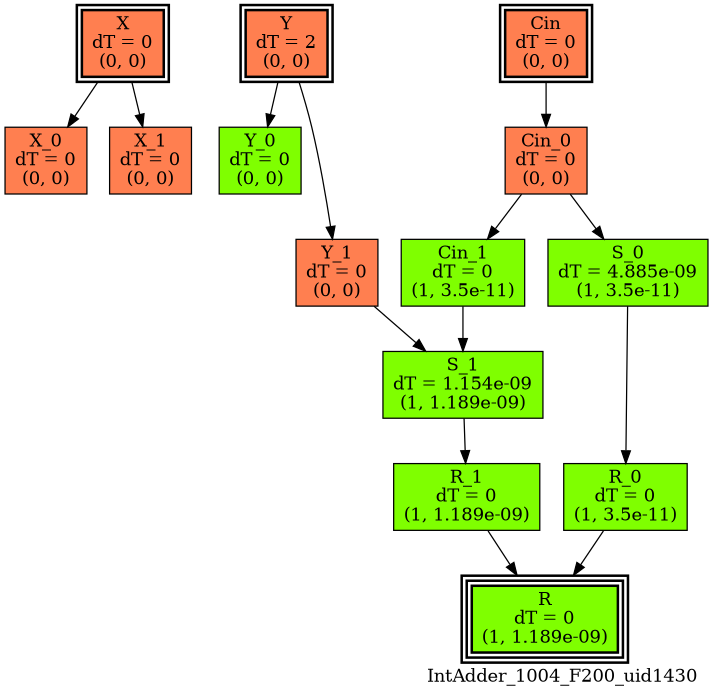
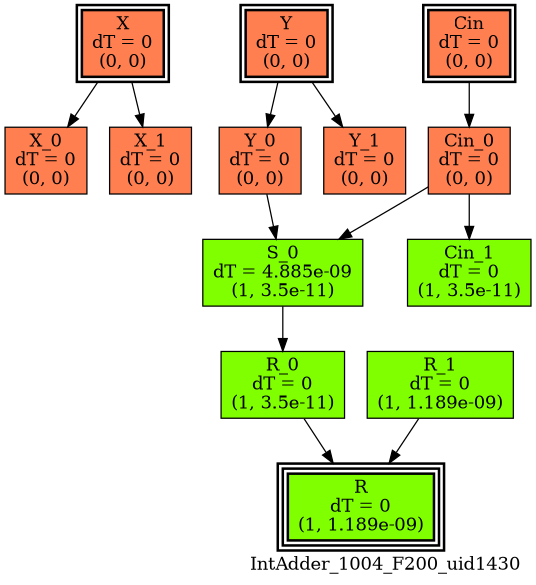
node "Y dT = 2 (0, 0)": label "Y dT = 2 (0, 0)" -> "Y dT = 0 (0, 0)"
node "Y_0 dT = 0 (0, 0)": fillcolor chartreuse -> coral
edge "Y_0 dT = 0 (0, 0)" -> "S_0 dT = 4.885e-09 (1, 3.5e-11)": added
node "S_1 dT = 1.154e-09 (1, 1.189e-09)": removed
